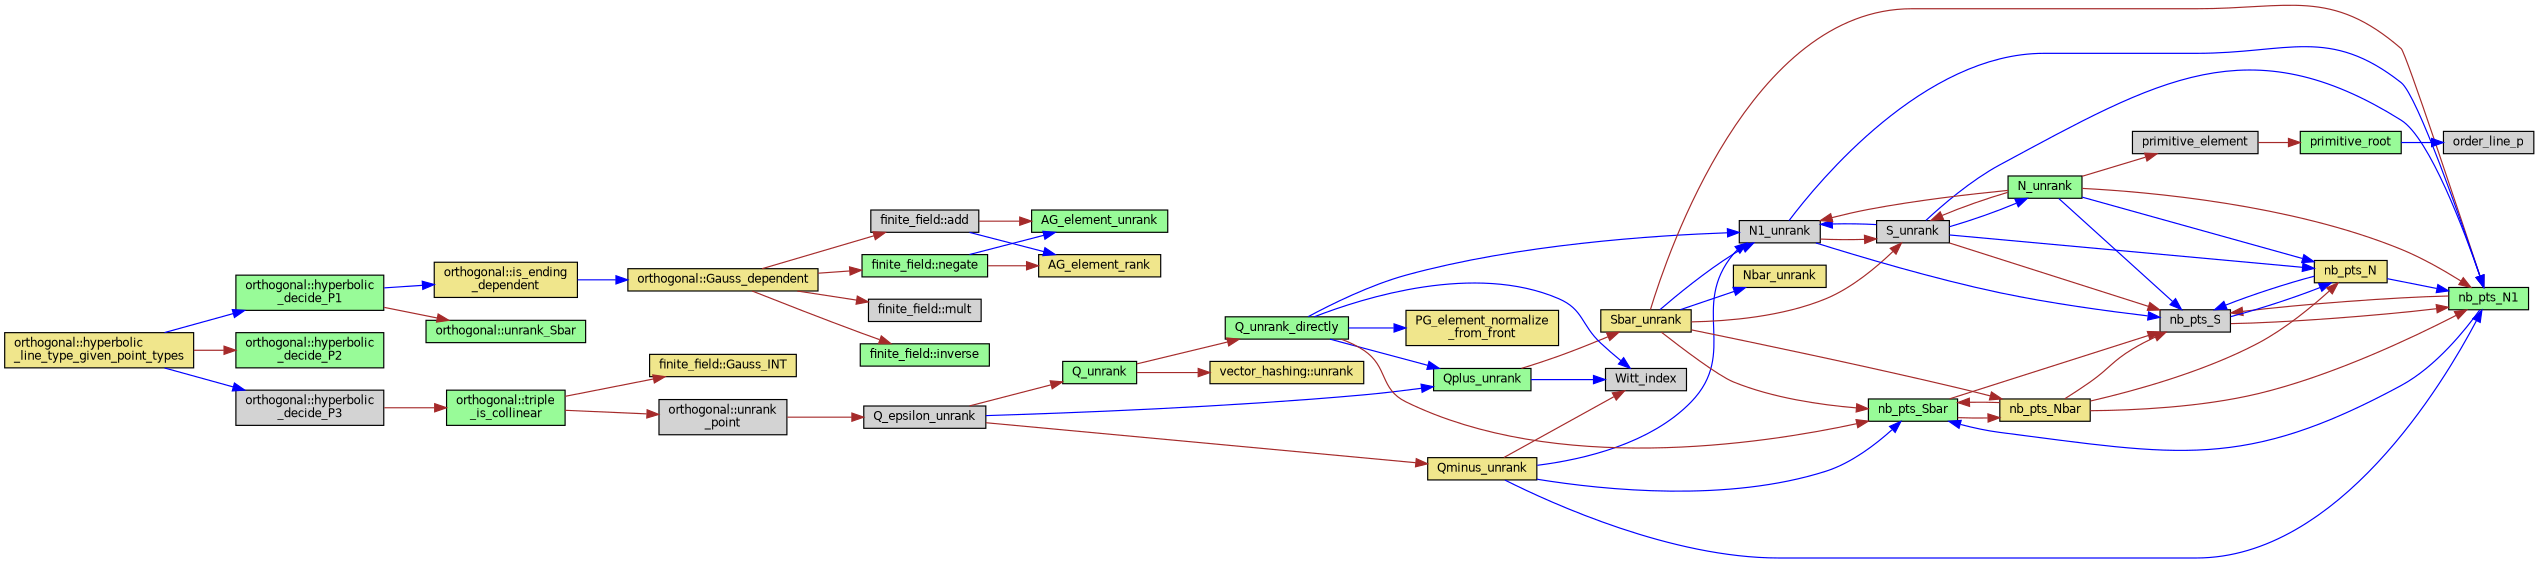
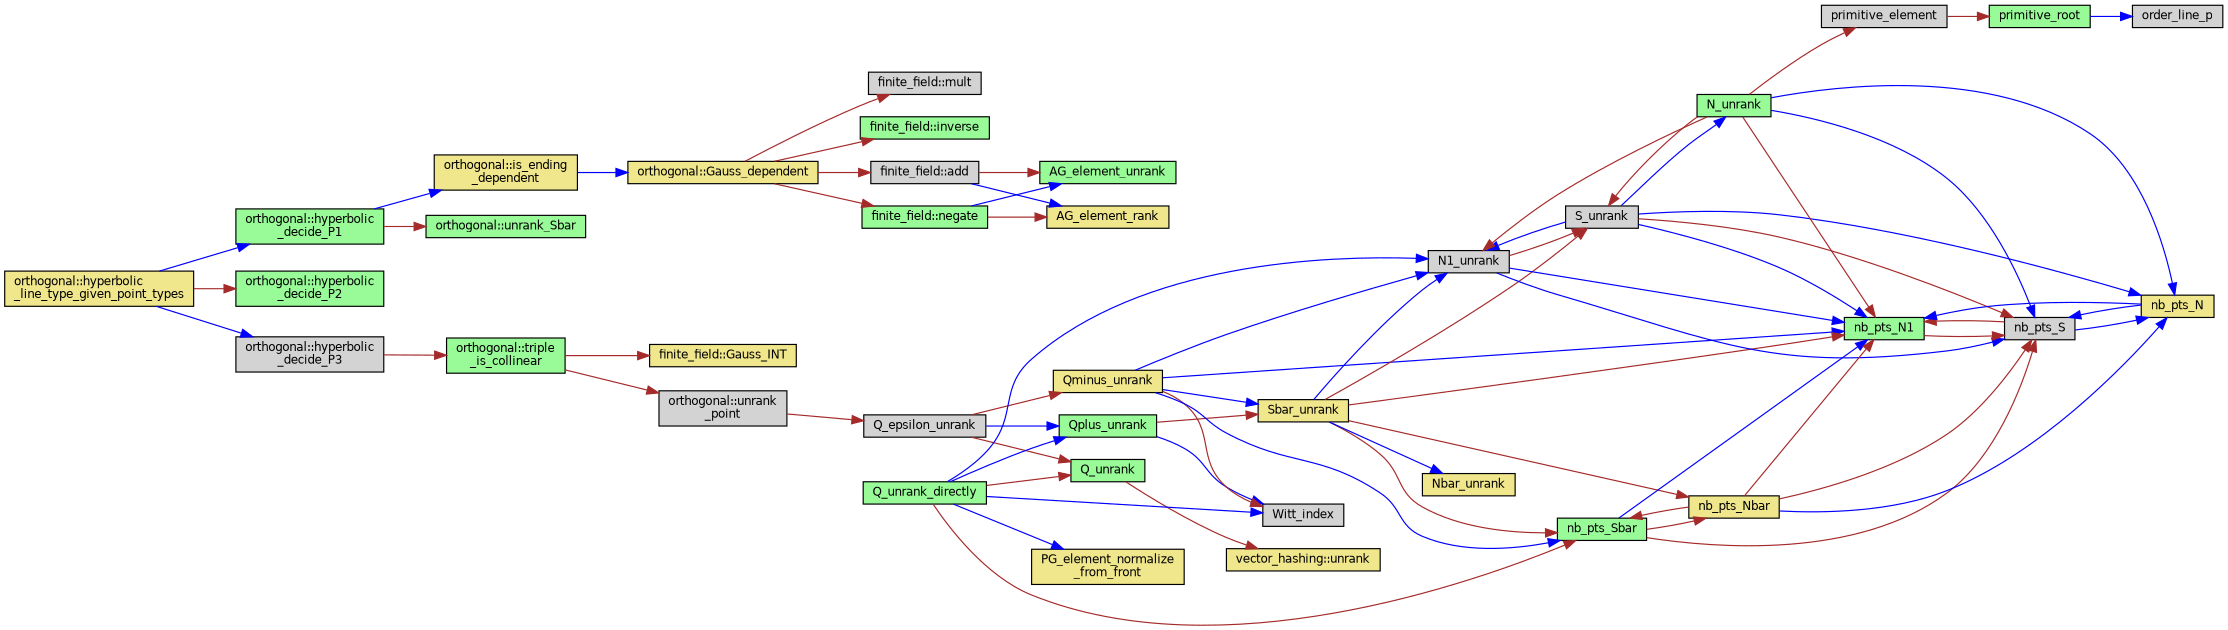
edge "Q_unrank" -> "Q_unrank_directly": reversed
edge "nb_pts_Nbar" -> "nb_pts_N": color brown -> blue
edge "Qminus_unrank" -> "Sbar_unrank": added
edge "nb_pts_N1" -> "nb_pts_Sbar": reversed
